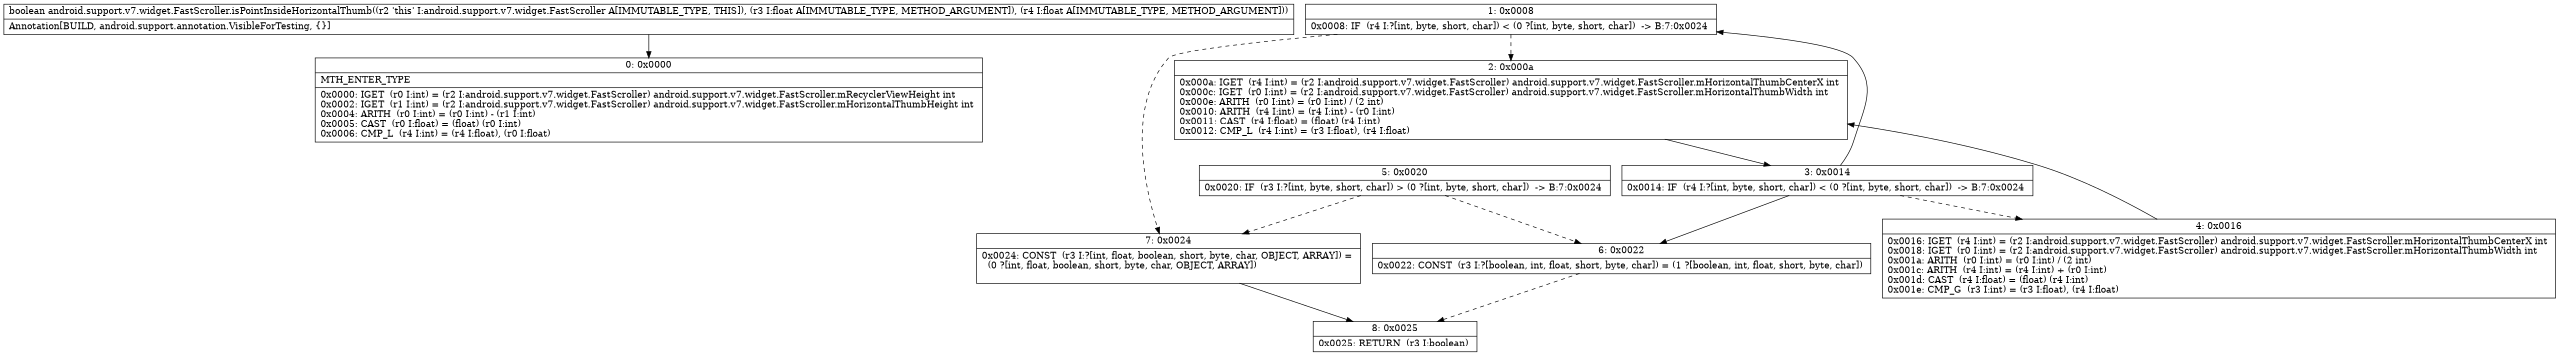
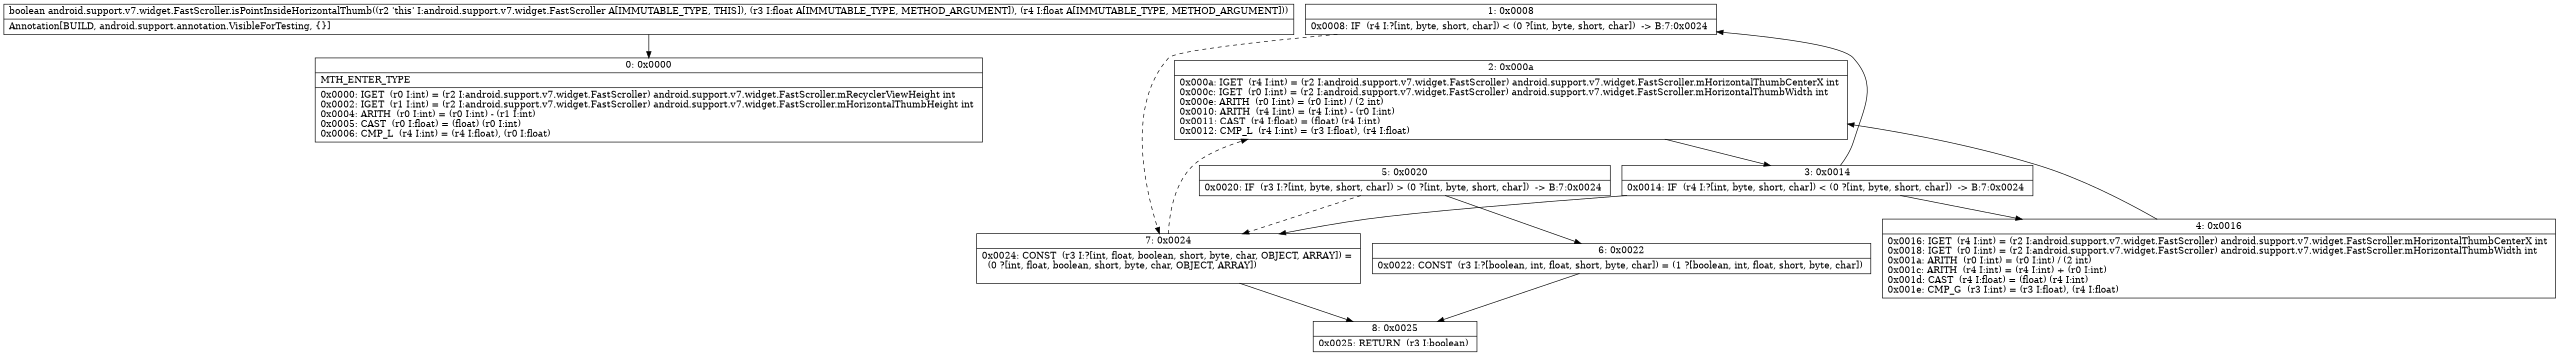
edge "1: 0x0008" -> "2: 0x000a": now "7: 0x0024" -> "2: 0x000a"
edge "3: 0x0014" -> "4: 0x0016": style dashed -> solid
edge "5: 0x0020" -> "6: 0x0022": style dashed -> solid
edge "3: 0x0014" -> "6: 0x0022": now "3: 0x0014" -> "7: 0x0024"
edge "6: 0x0022" -> "8: 0x0025": style dashed -> solid
